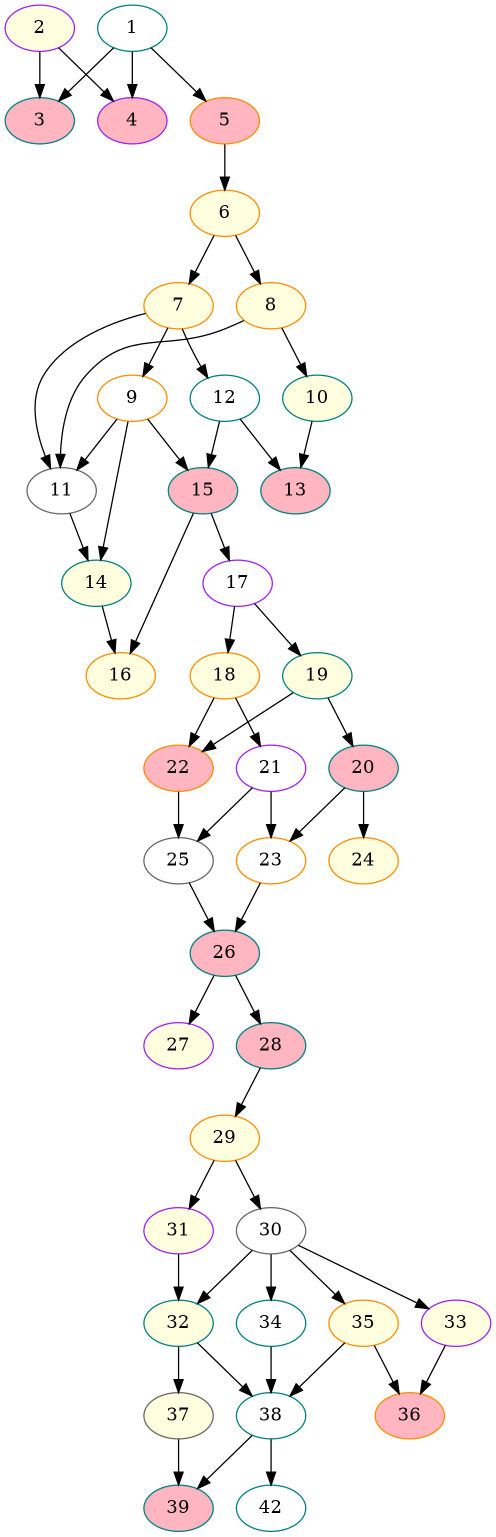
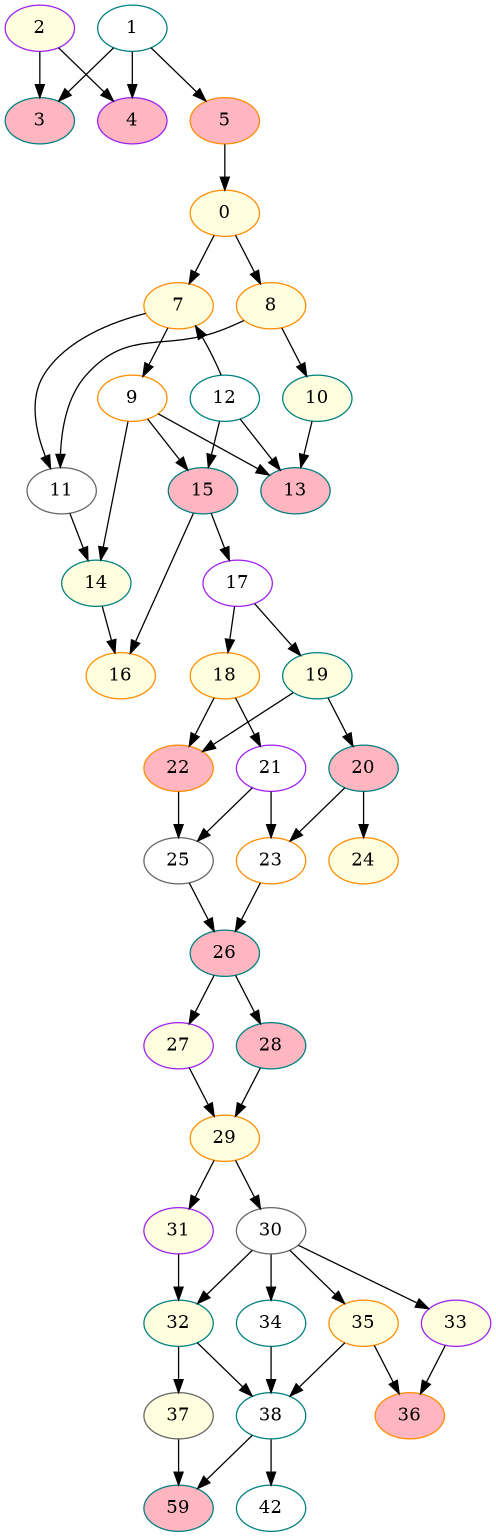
node "6": label "6" -> "0"
edge "7" -> "12": reversed
edge "9" -> "11": now "9" -> "13"
edge "27" -> "29": added
node "39": label "39" -> "59"
